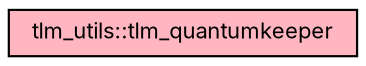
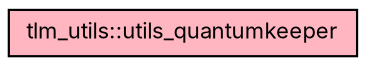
node "tlm_utils::tlm_quantumkeeper": label "tlm_utils::tlm_quantumkeeper" -> "tlm_utils::utils_quantumkeeper"
